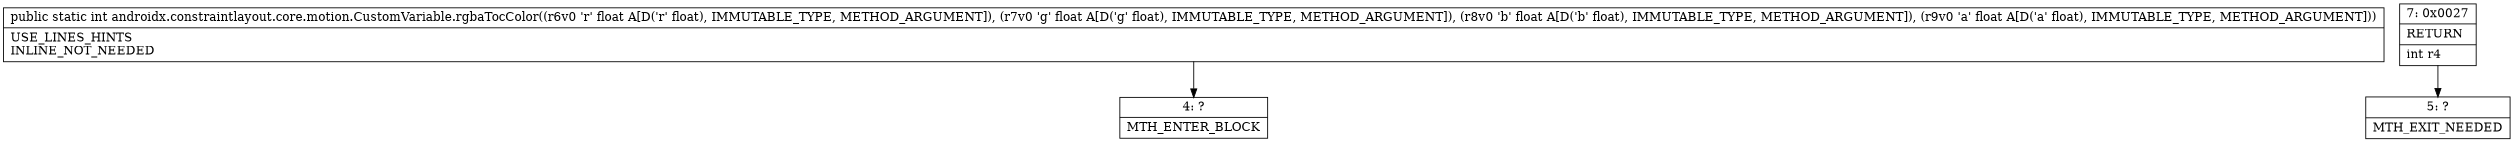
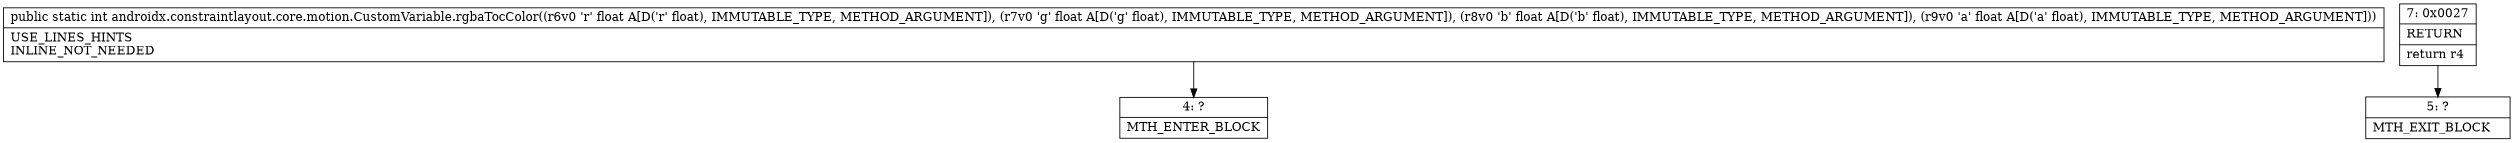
node "7: 0x0027": text "int r4" -> "return r4"
node "5: ?": text "MTH_EXIT_NEEDED" -> "MTH_EXIT_BLOCK"
